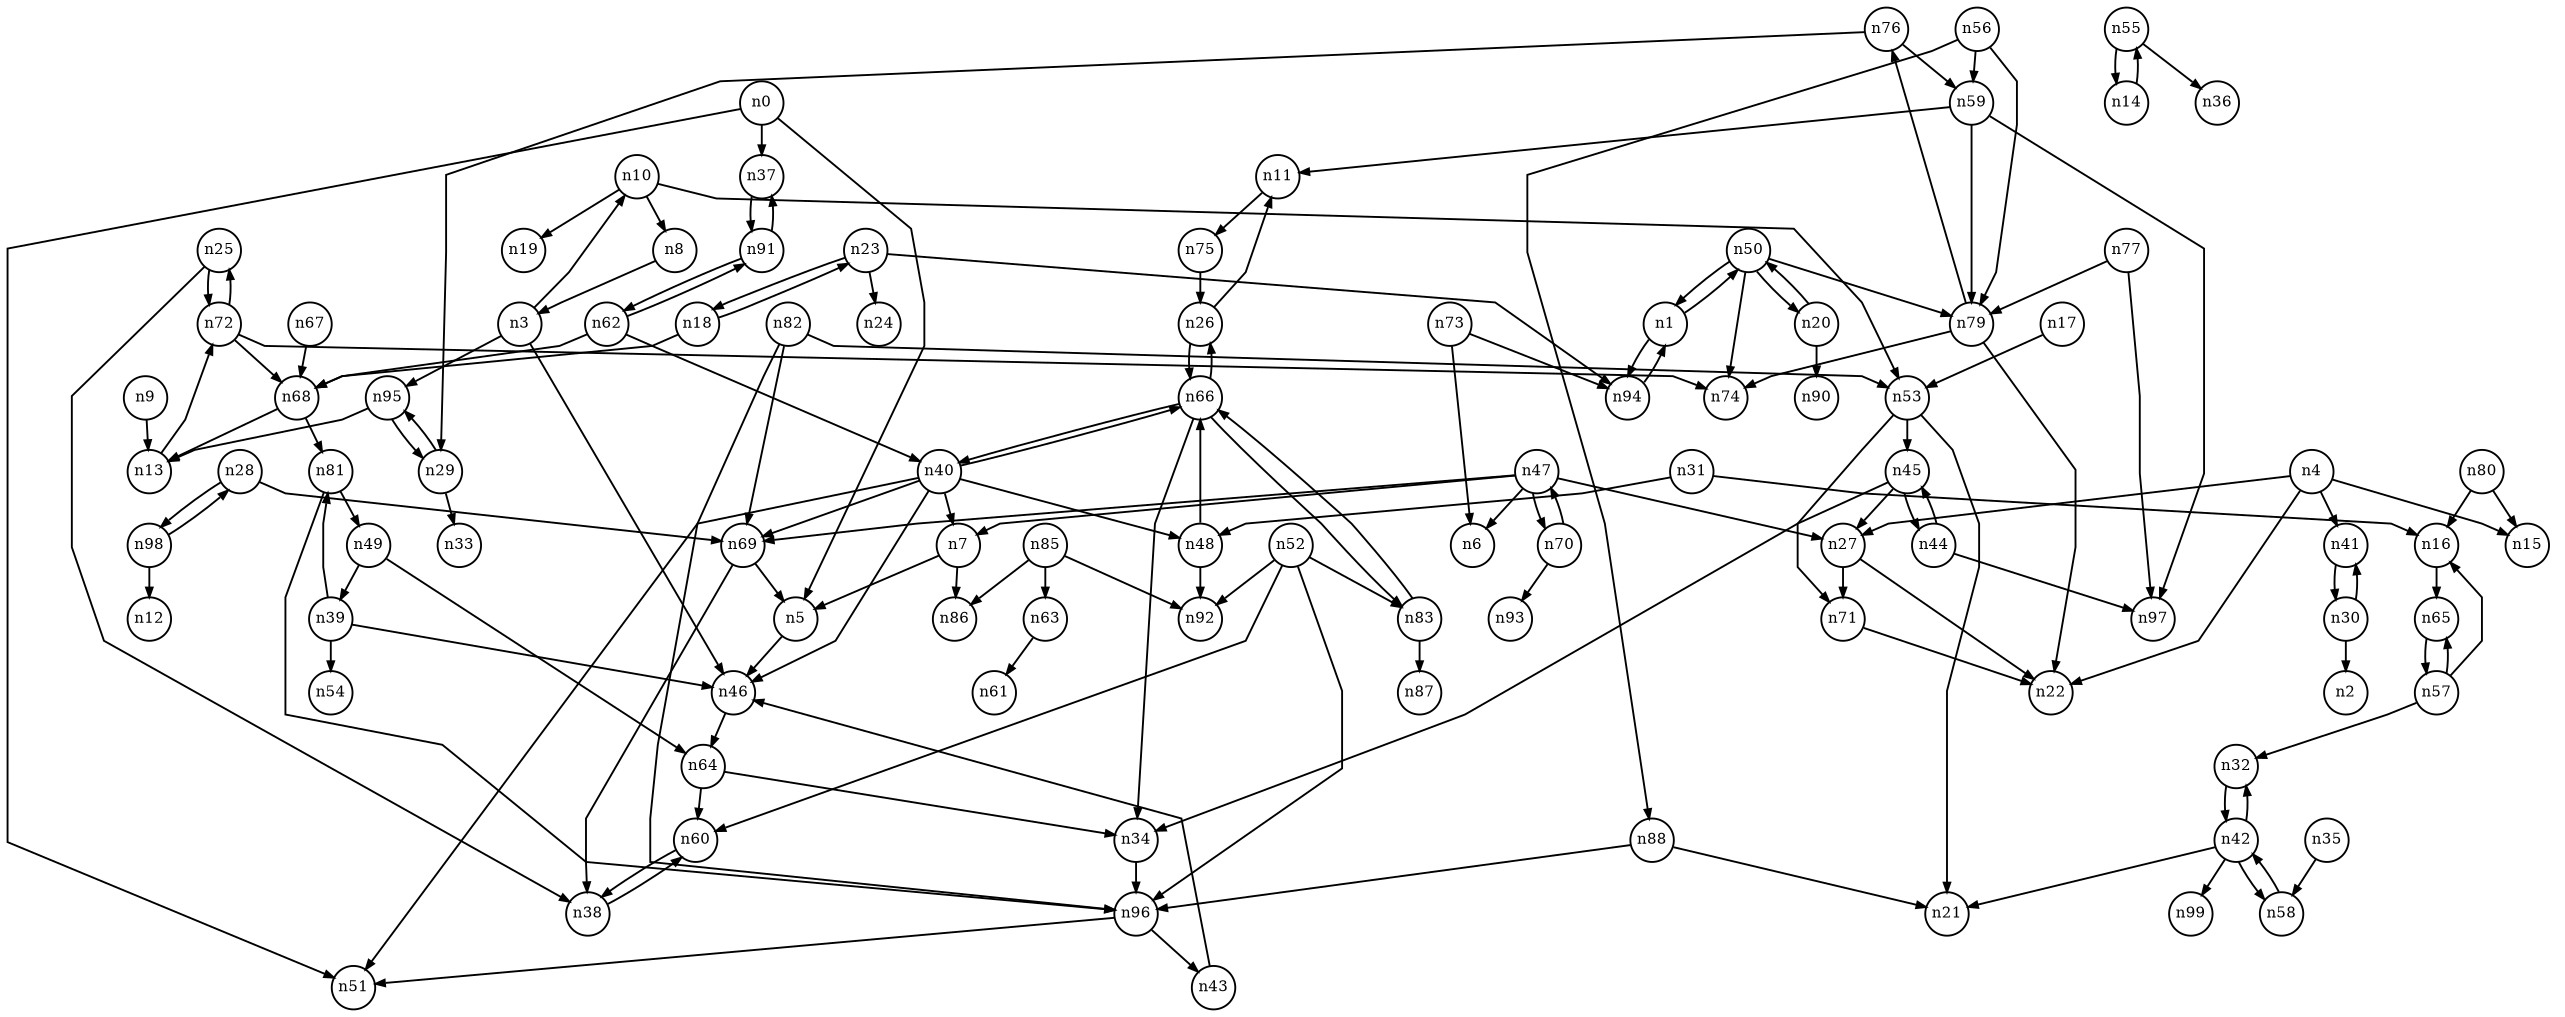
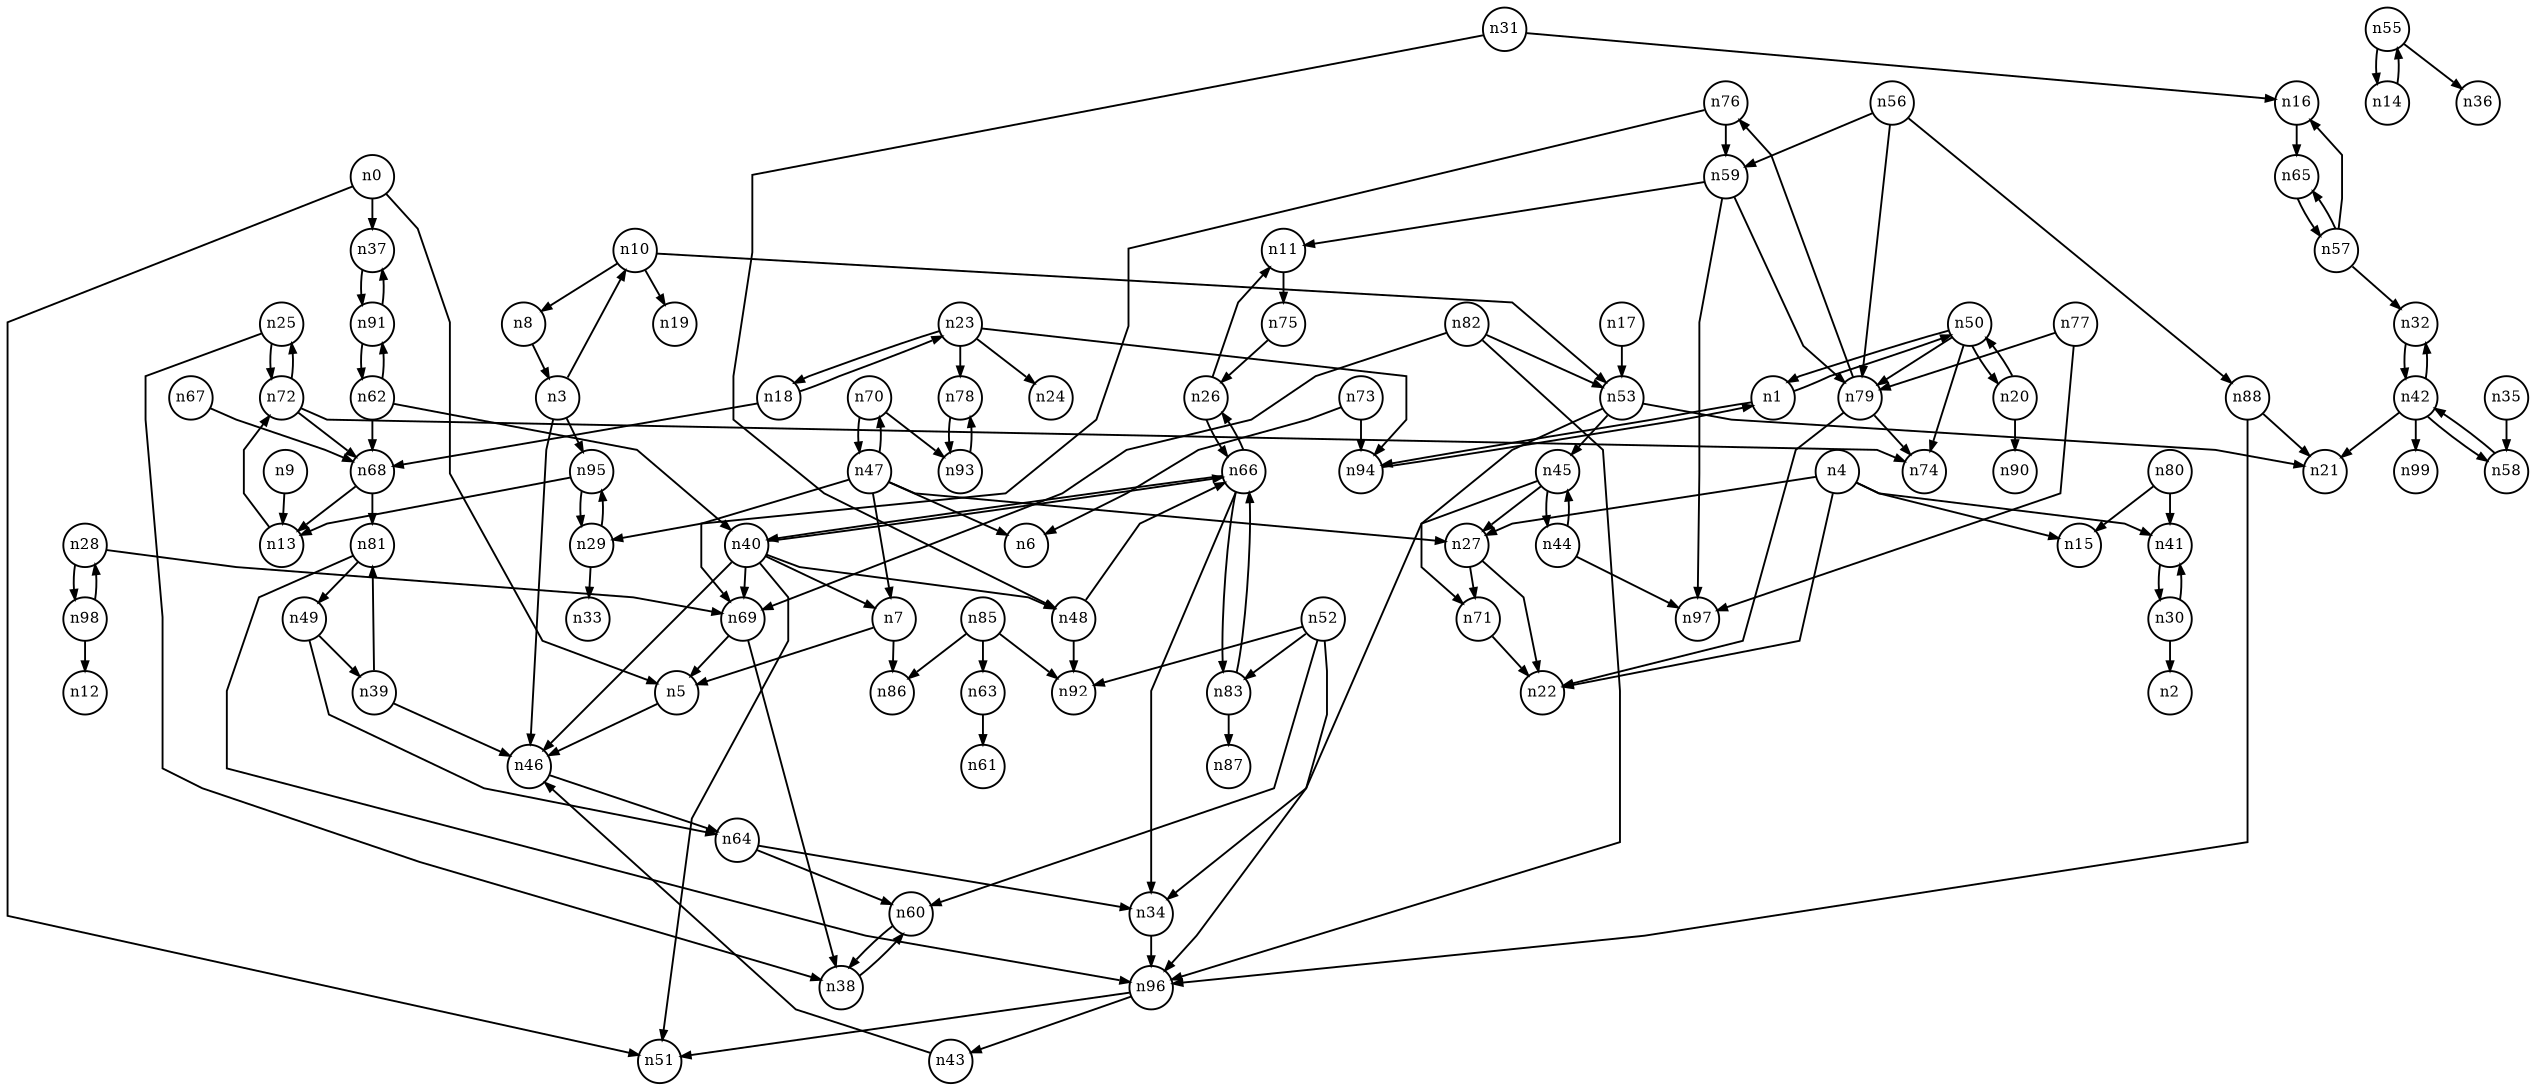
node "n78": added
edge "n80" -> "n16": now "n80" -> "n41"
node "n54": removed
